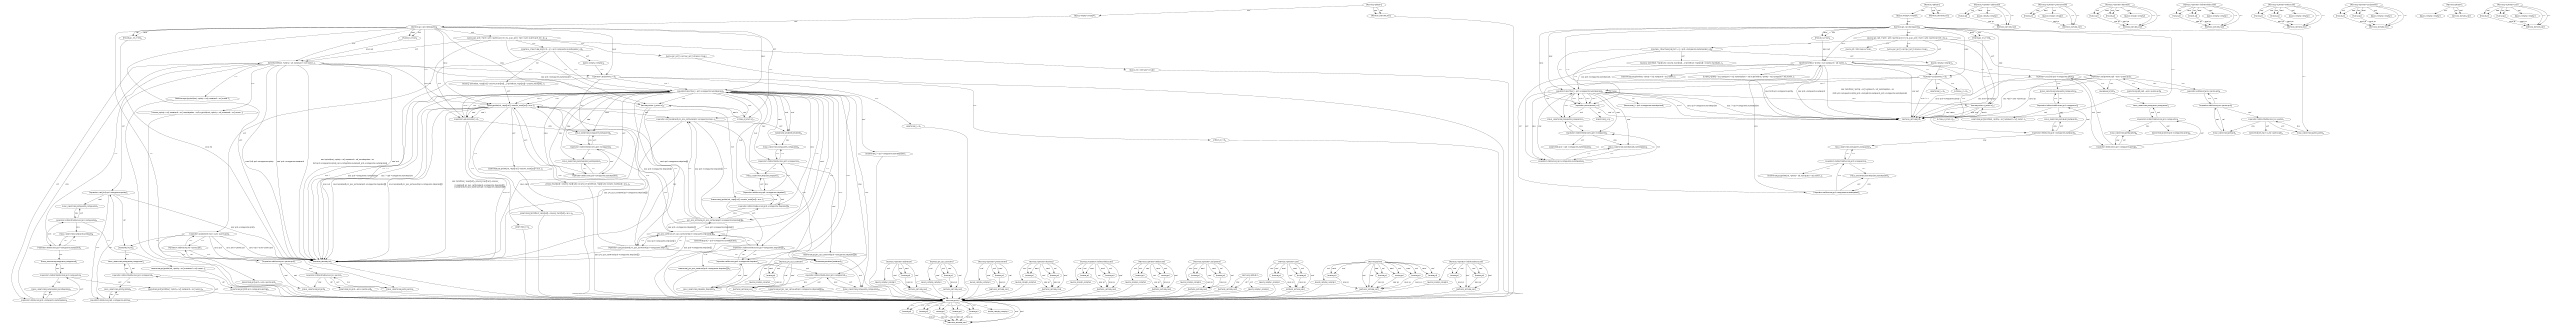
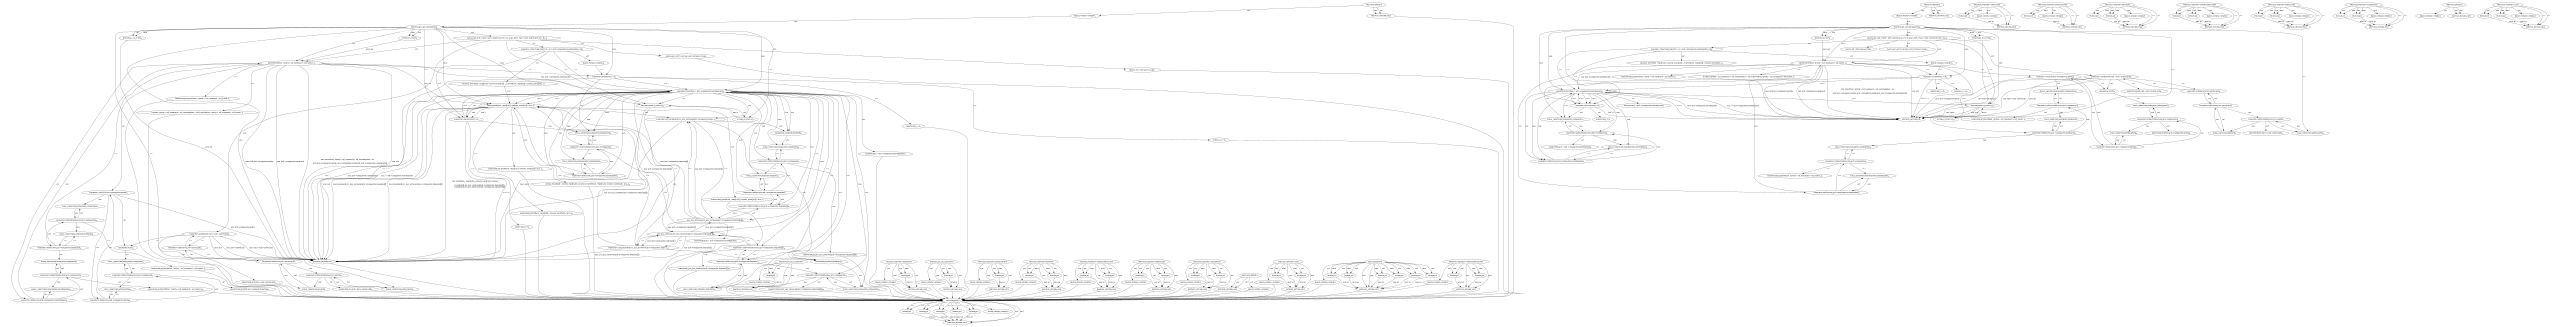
node "(PARAM,p6)": added
